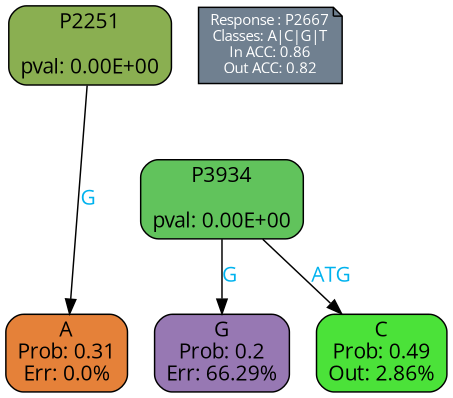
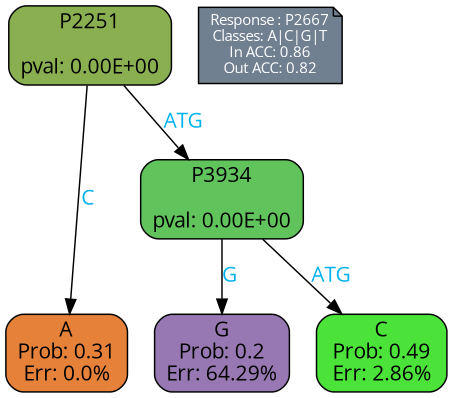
edge "P2251 pval: 0.00E+00" -> "P3934 pval: 0.00E+00": added, label "ATG"
edge "P2251 pval: 0.00E+00" -> "A Prob: 0.31 Err: 0.0%": label "G" -> "C"
node "G Prob: 0.2 Err: 66.29%": label "G Prob: 0.2 Err: 66.29%" -> "G Prob: 0.2 Err: 64.29%"
node "C Prob: 0.49 Out: 2.86%": label "C Prob: 0.49 Out: 2.86%" -> "C Prob: 0.49 Err: 2.86%"
